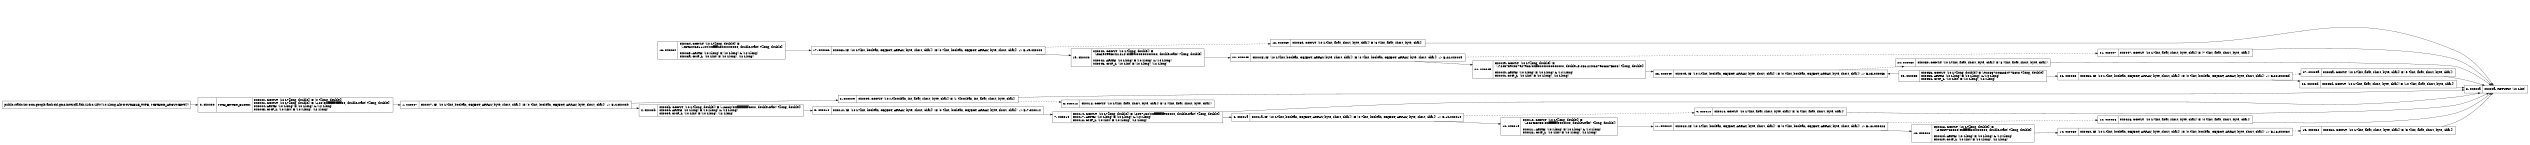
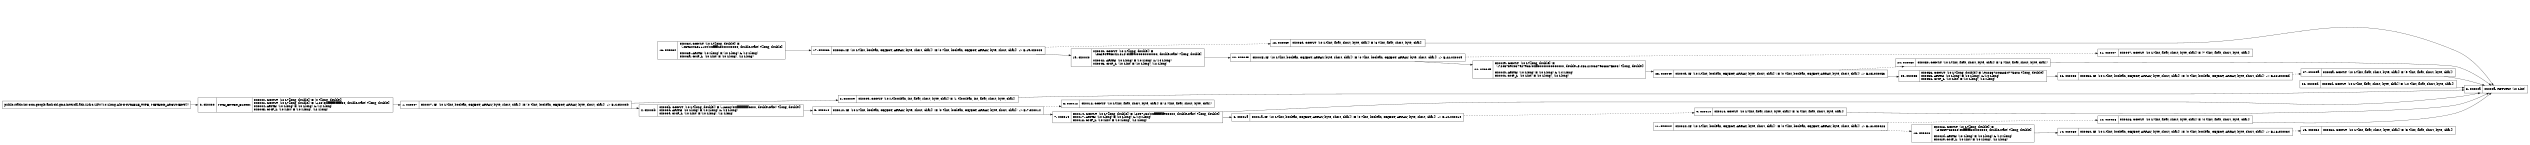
edge "21: 0x0047" -> "3: 0x000a": removed
edge "25: 0x0053" -> "23: 0x004e": reversed
edge "26: 0x0058" -> "28: 0x005d": removed
edge "2: 0x0009" -> "6: 0x0012": now "5: 0x0010" -> "6: 0x0012"
edge "15: 0x0032" -> "3: 0x000a": removed
node "10: 0x001e": removed
edge "11: 0x0024" -> "13: 0x0028": style solid -> dashed
